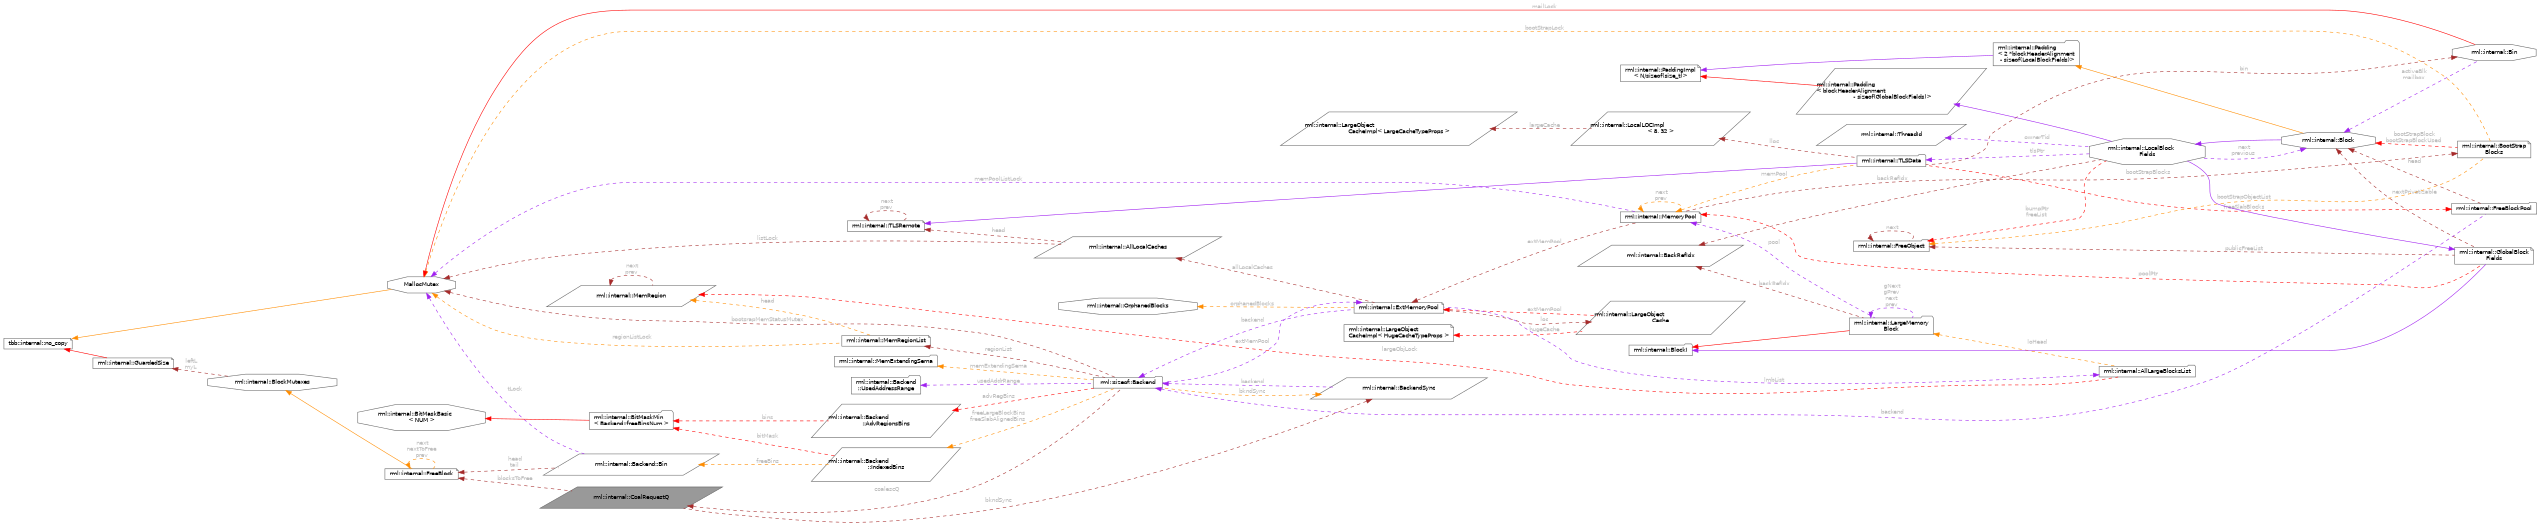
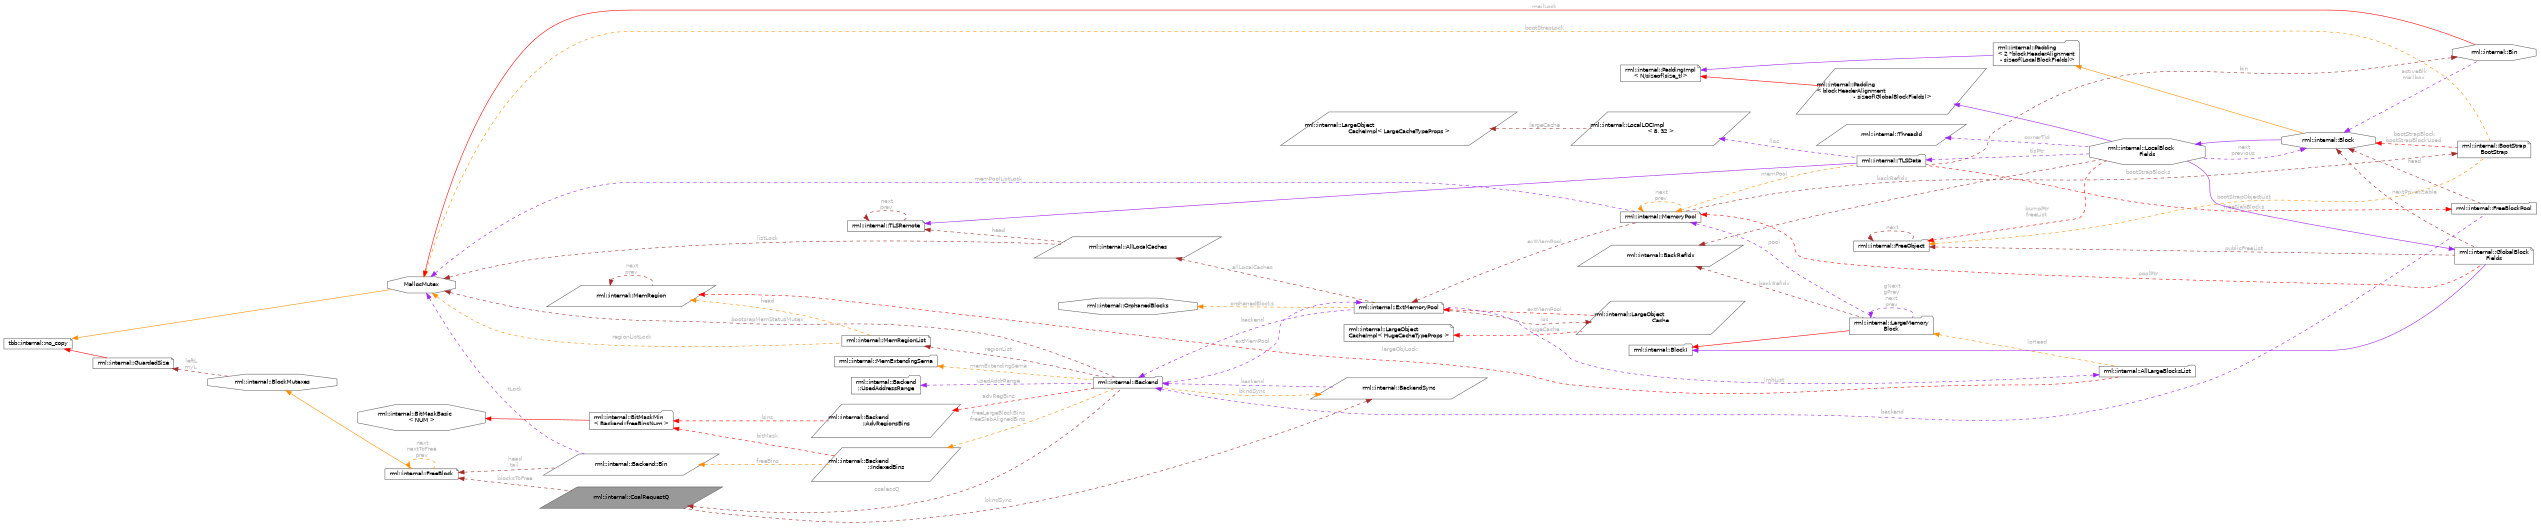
edge "rml::internal::TLSData" -> "rml::internal::LocalLOCImpl < 8, 32 >": color brown -> purple
node "rml::internal::BootStrap Blocks": label "rml::internal::BootStrap Blocks" -> "rml::internal::BootStrap BootStrap"
node "rml::sizeof::Backend": label "rml::sizeof::Backend" -> "rml::internal::Backend"
